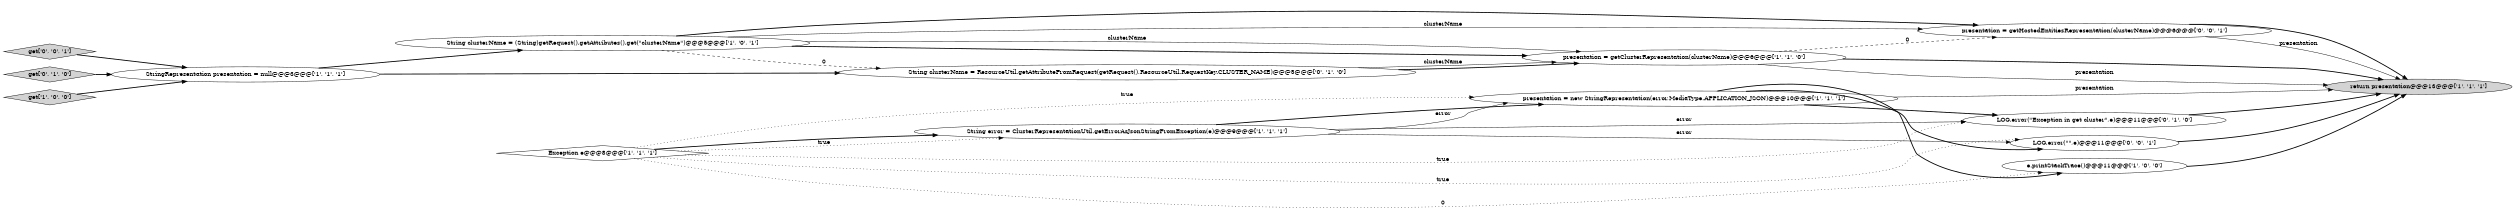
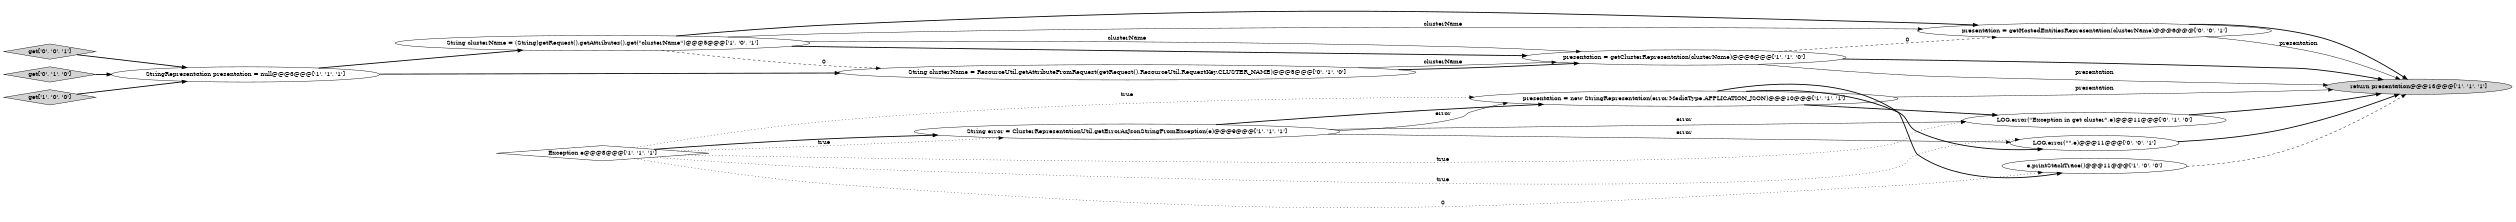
edge "e.printStackTrace()@@@11@@@['1', '0', '0']" -> "return presentation@@@13@@@['1', '1', '1']": style bold -> dashed
